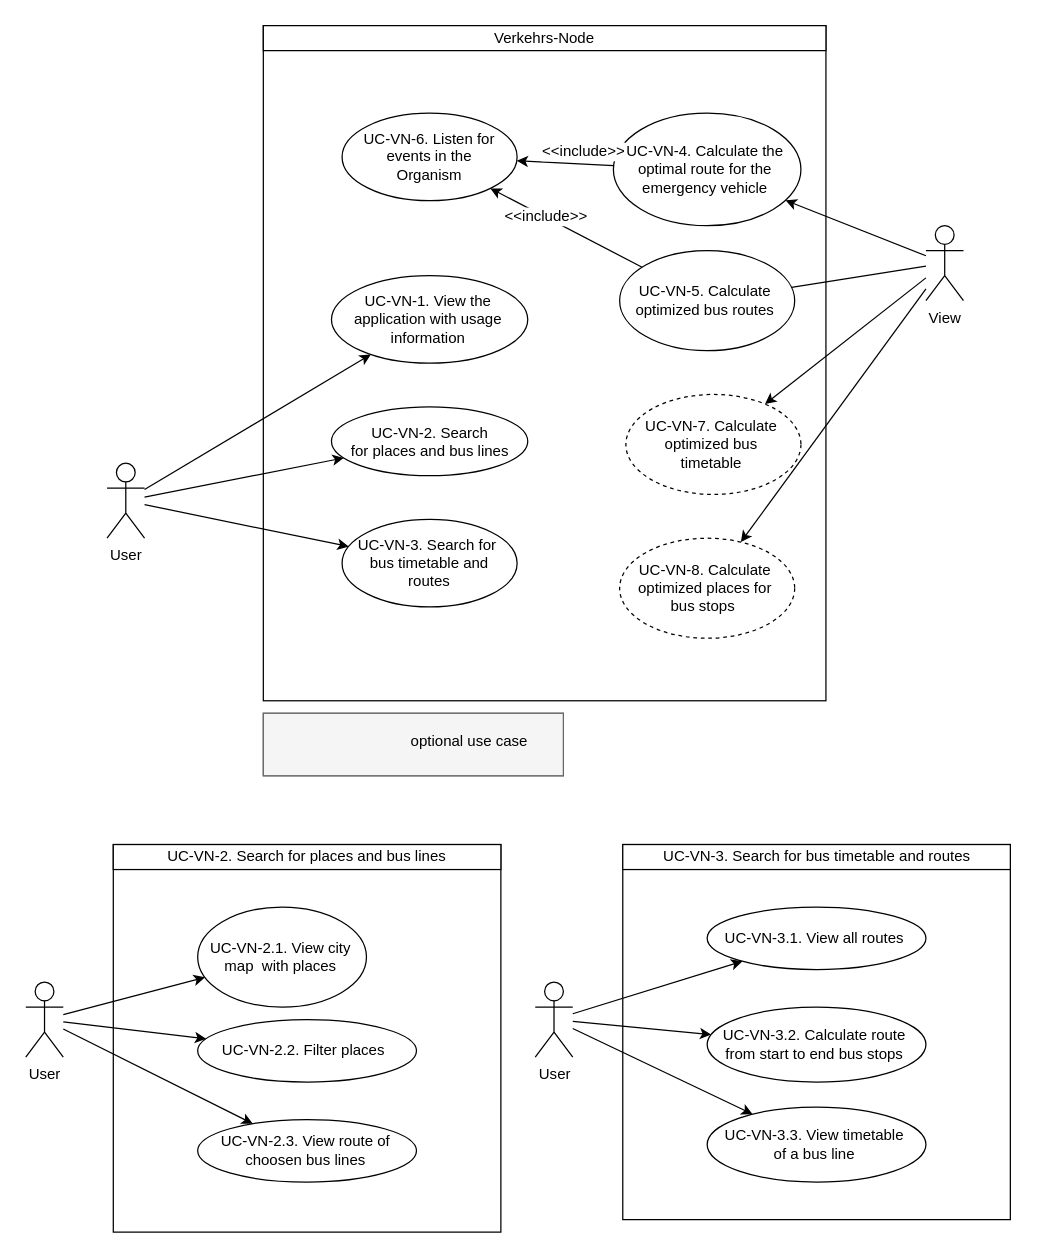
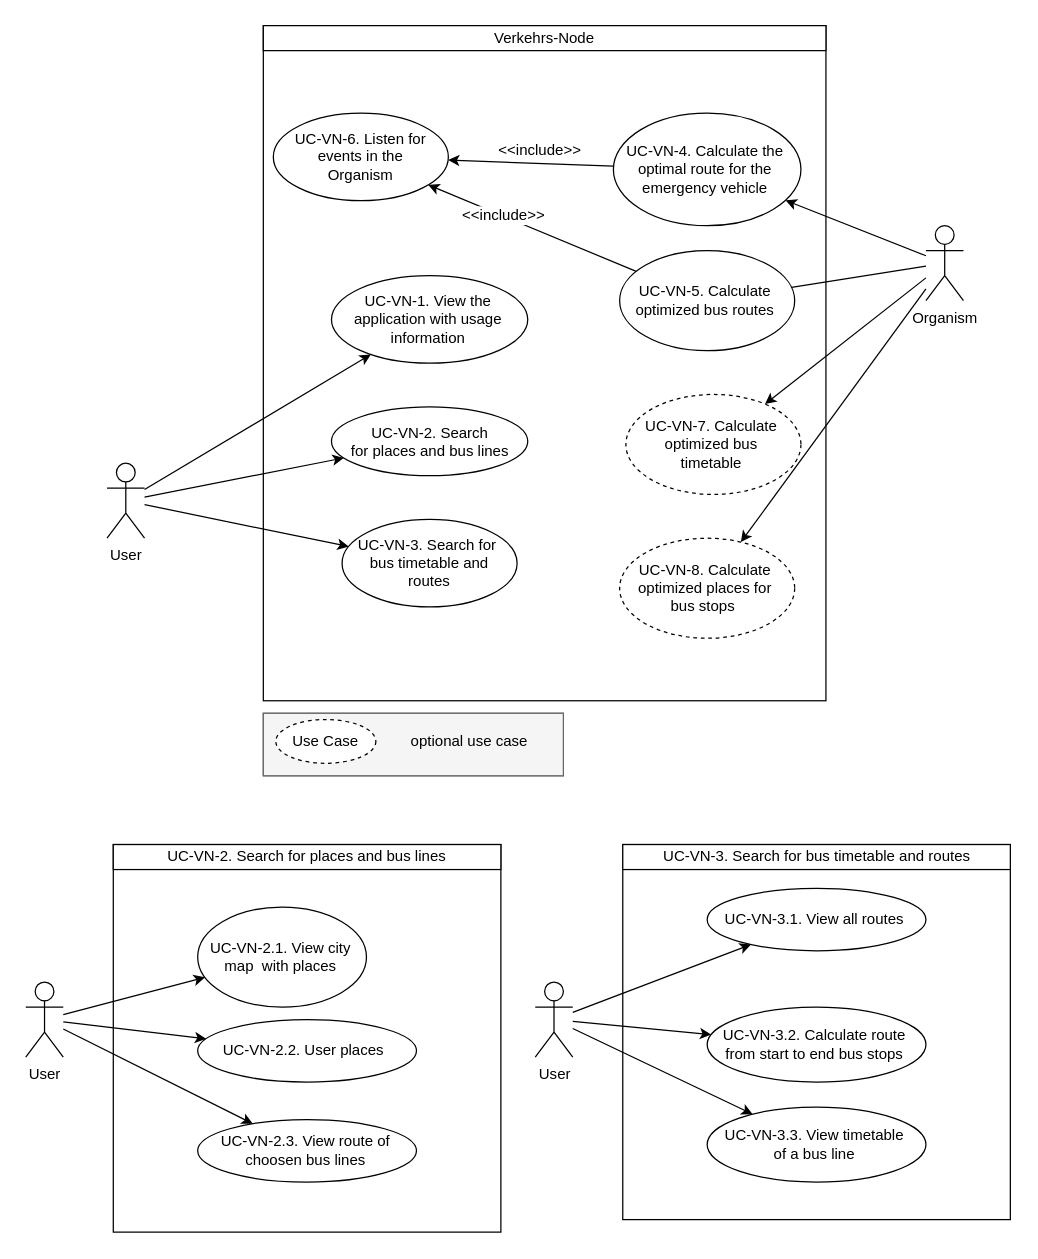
node "UC-VN-6. Listen for events in the Organism": moved (429, 157) -> (361, 157)
node "View": label "View" -> "Organism"
node "Use Case": added
node "UC-VN-3.1. View all routes": moved (816, 938) -> (816, 919)
node "UC-VN-2.2. Filter places": label "UC-VN-2.2. Filter places" -> "UC-VN-2.2. User places"
